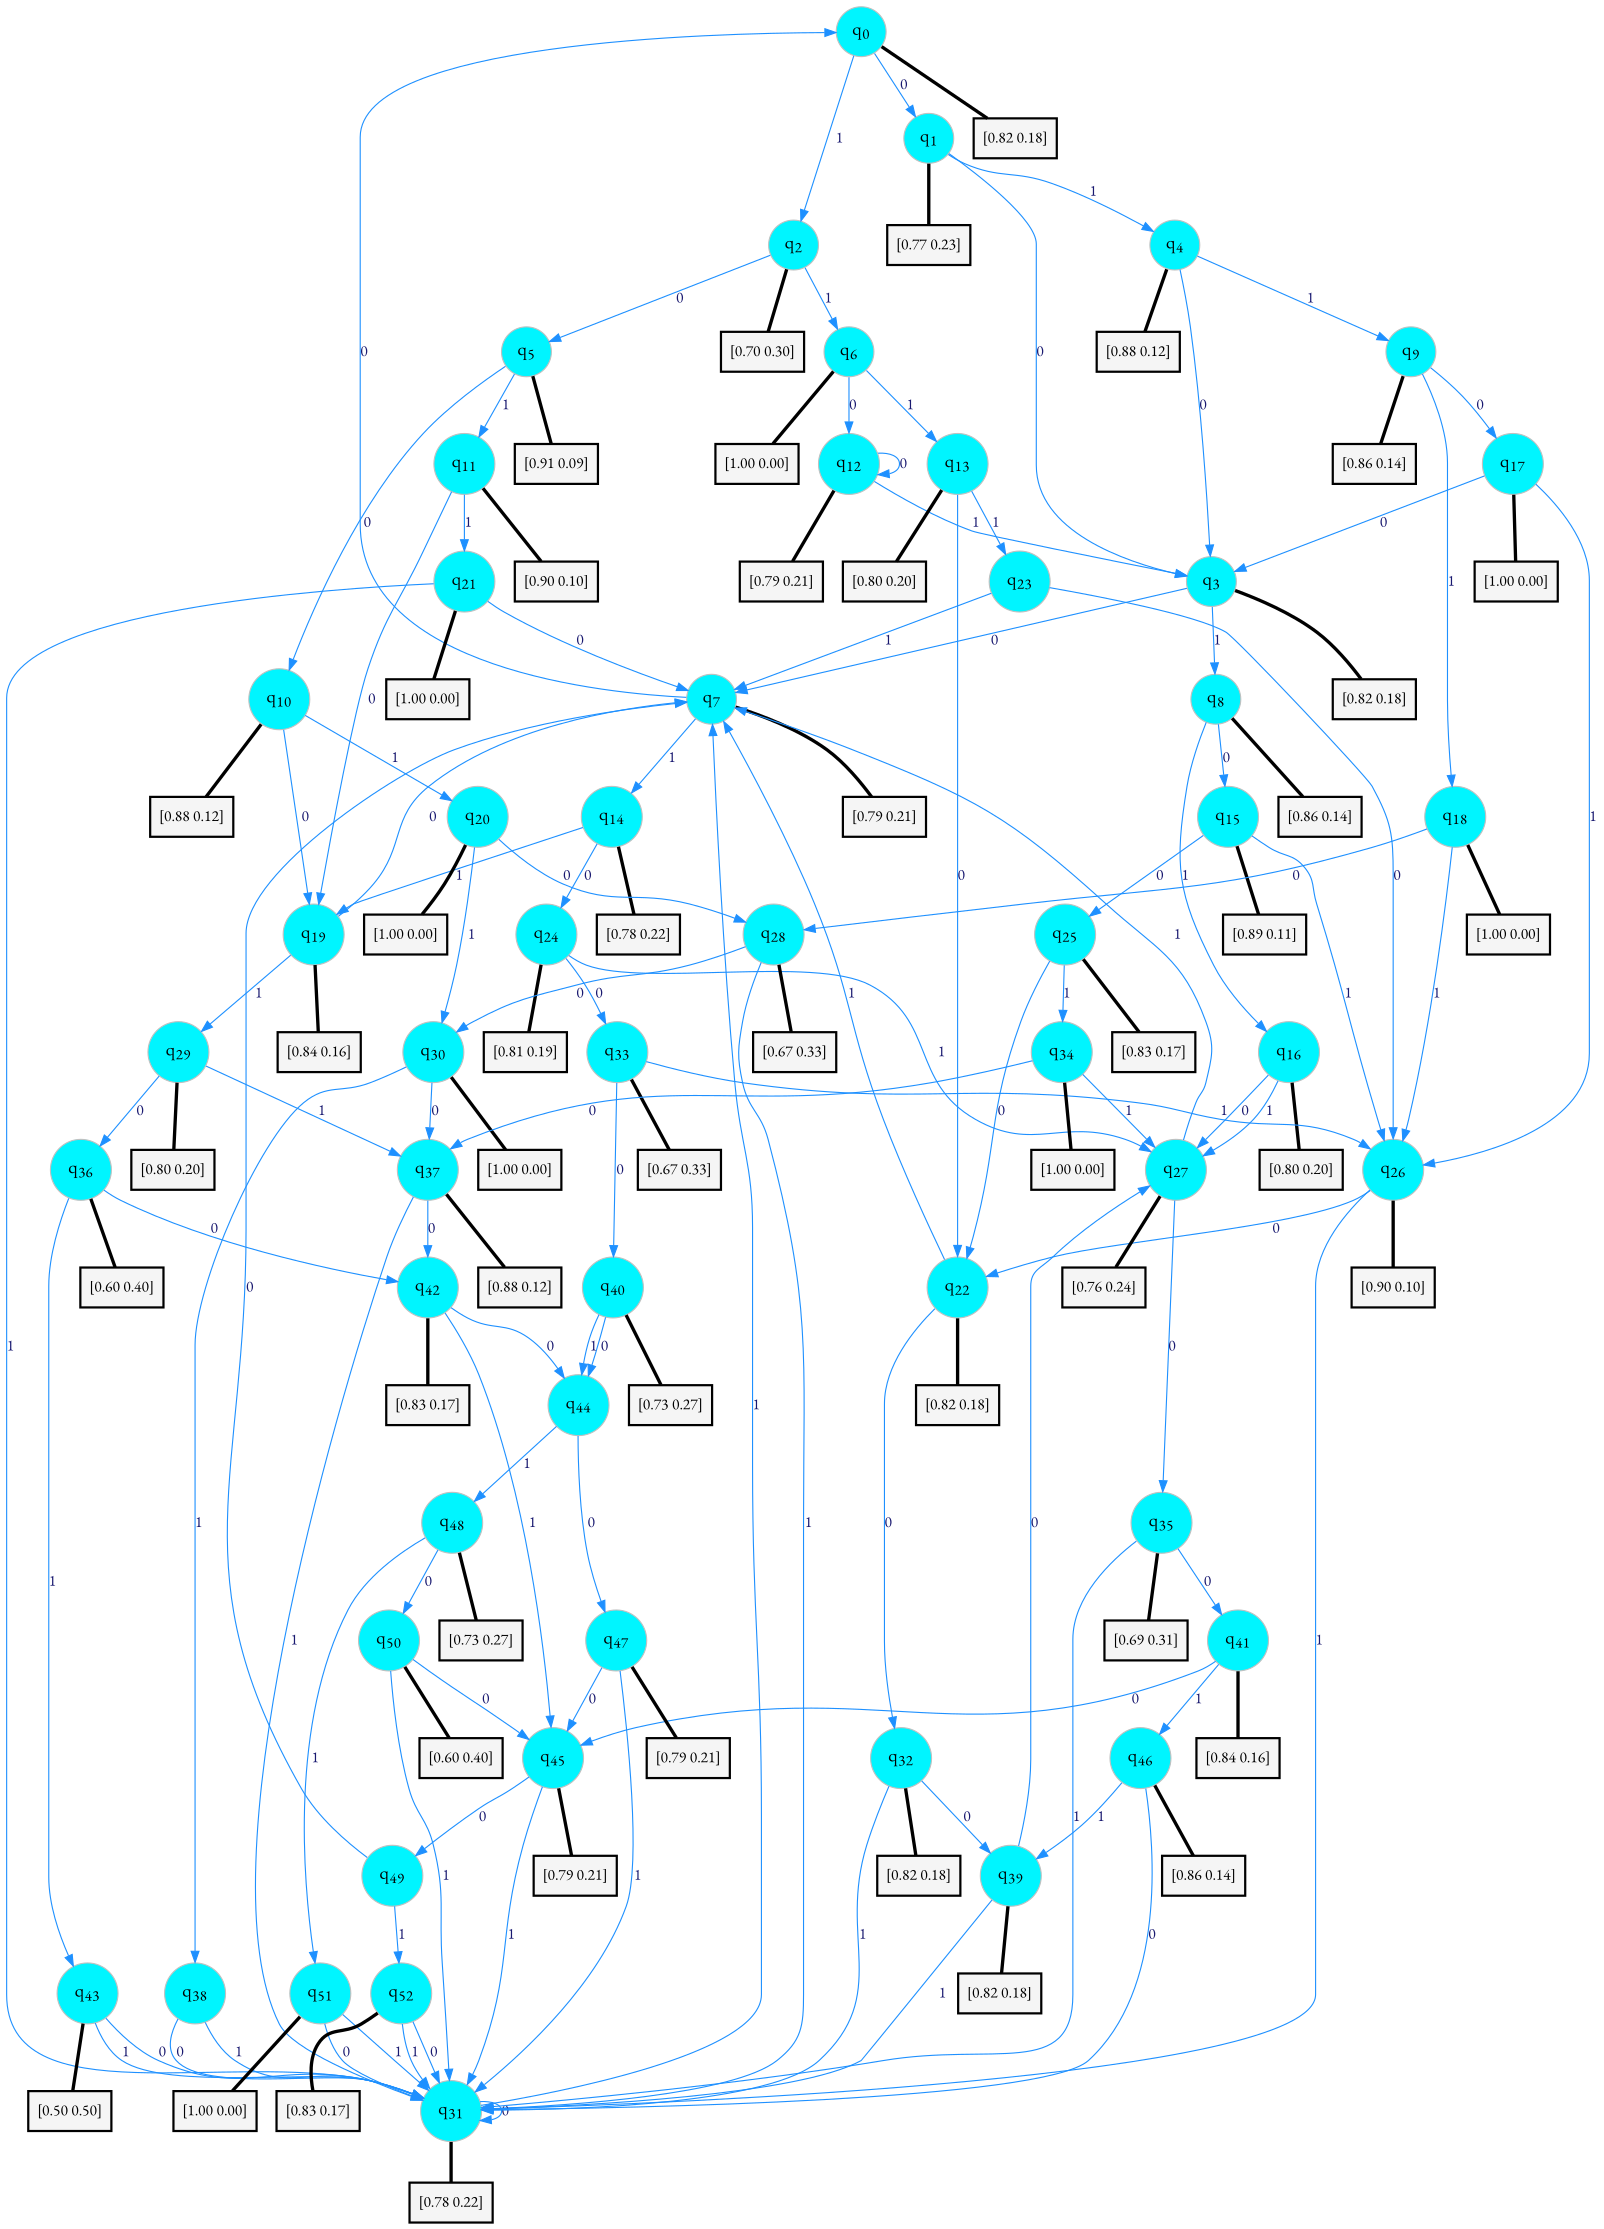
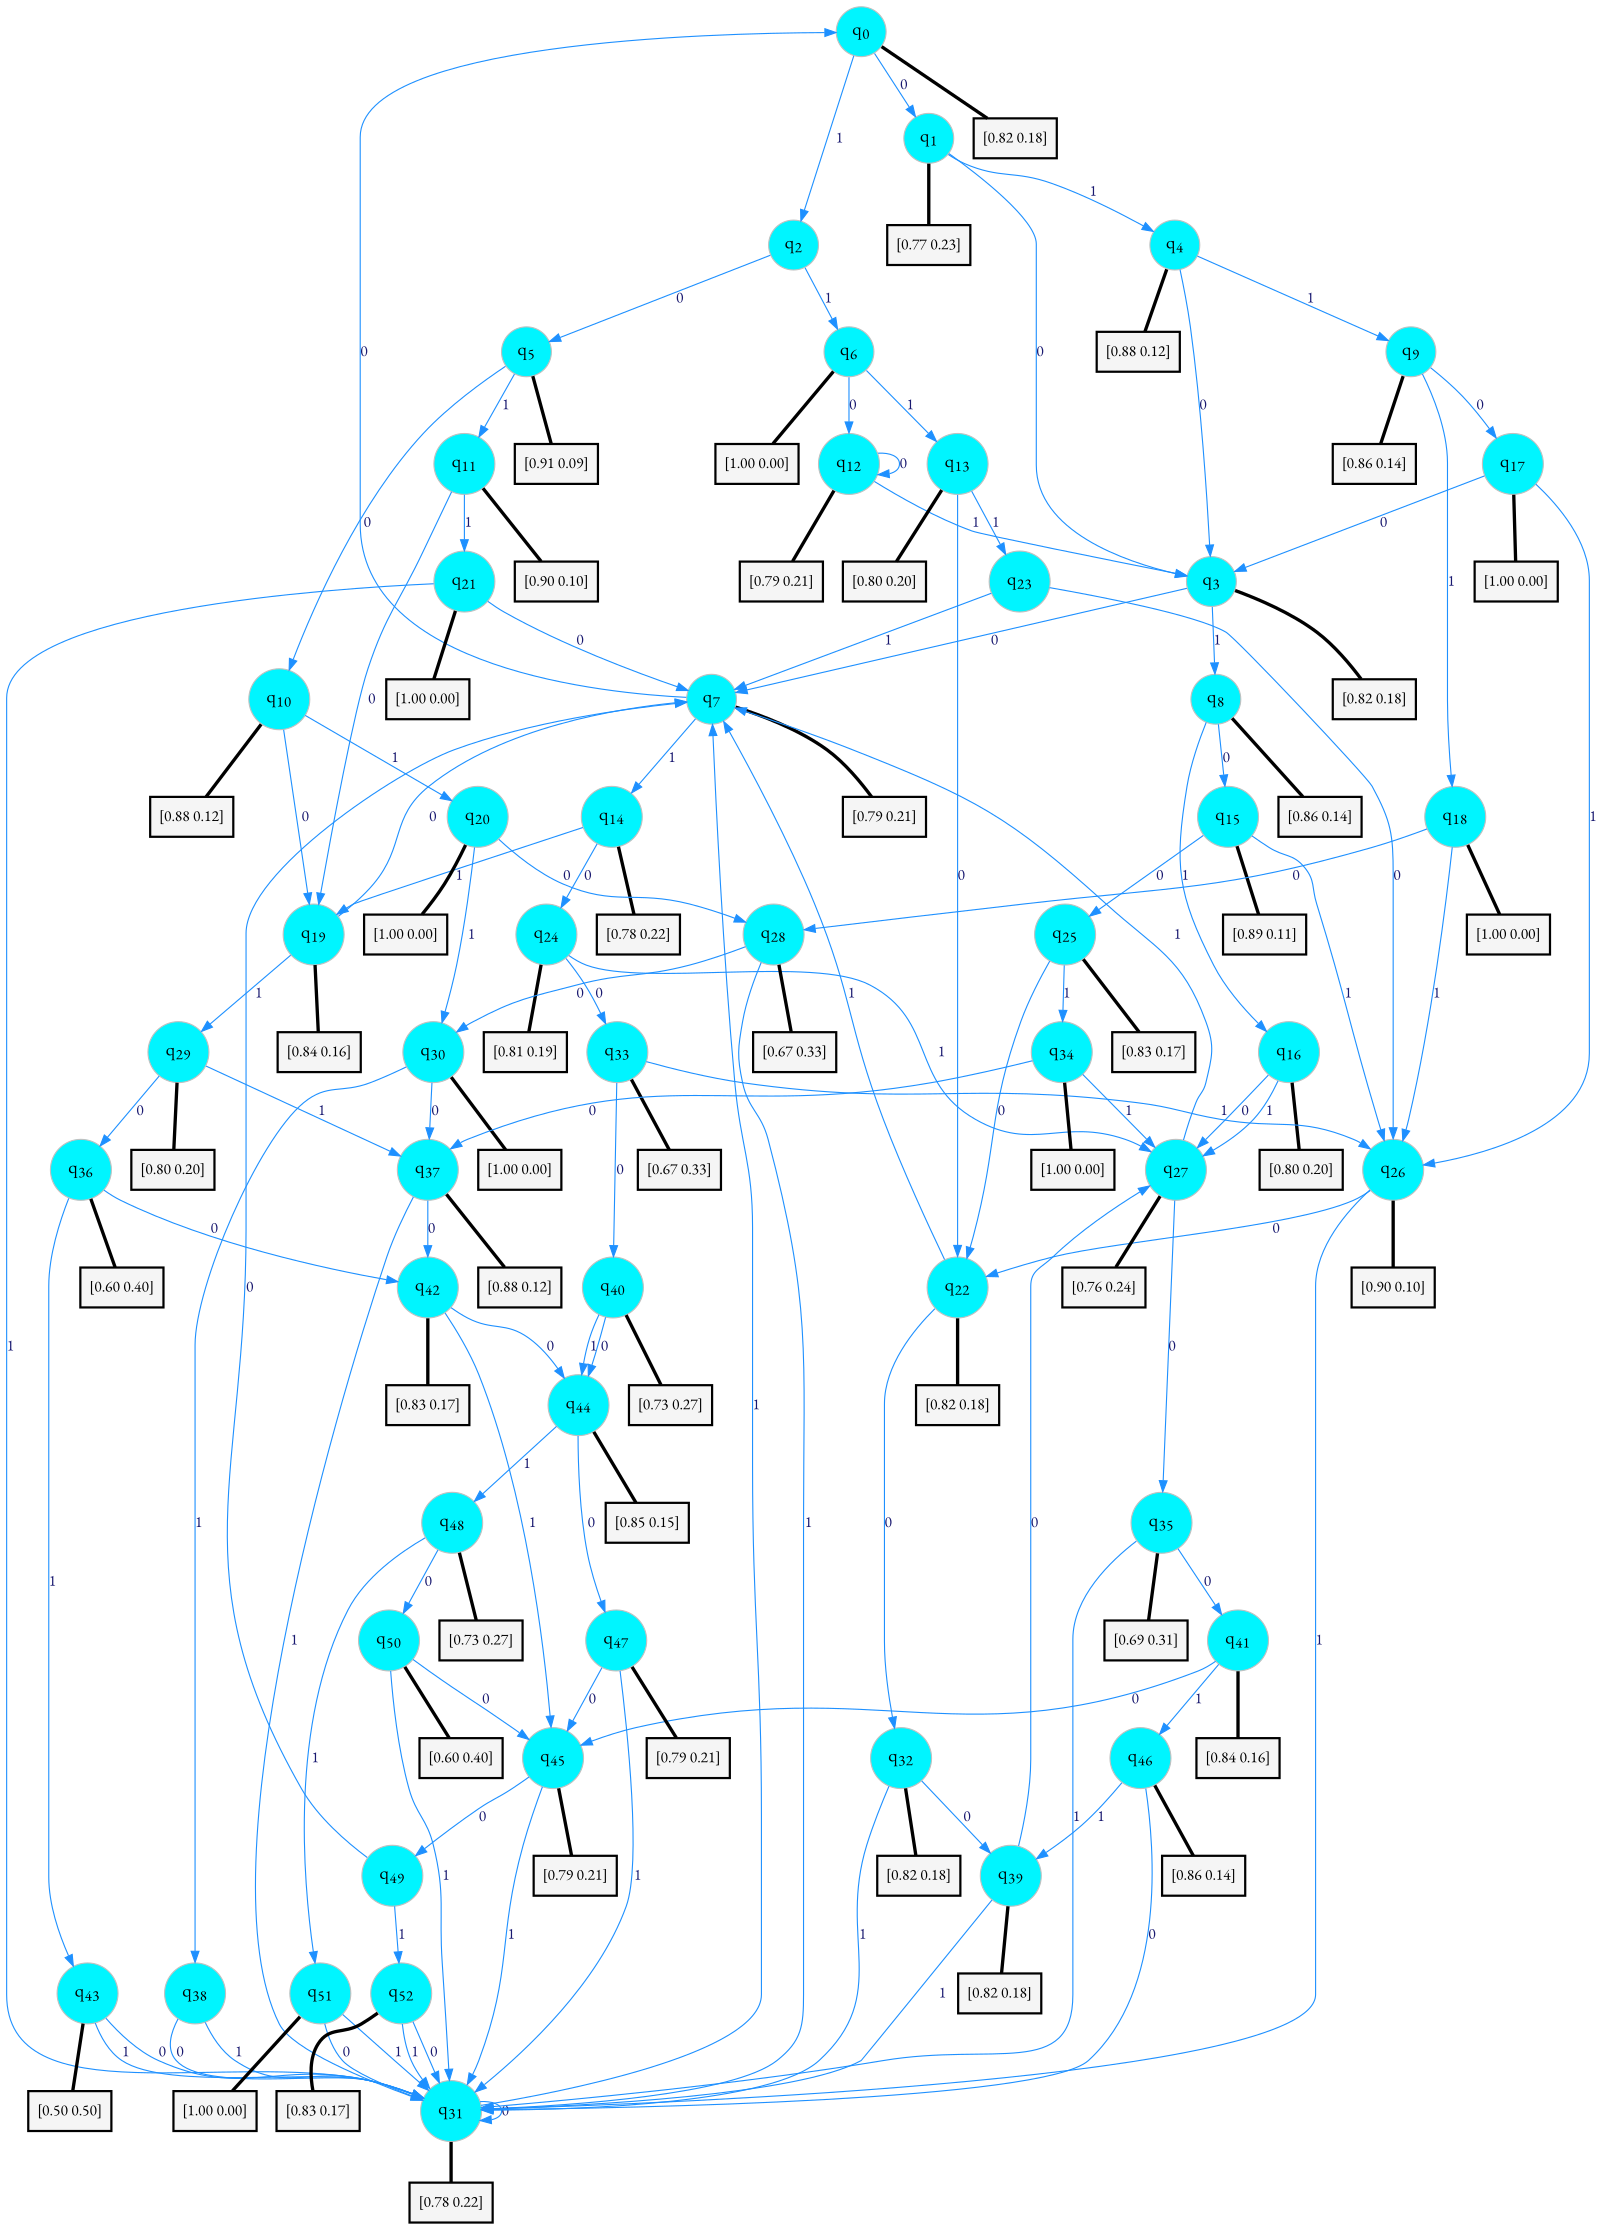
node "[0.70 0.30]": removed
node "[0.85 0.15]": added
